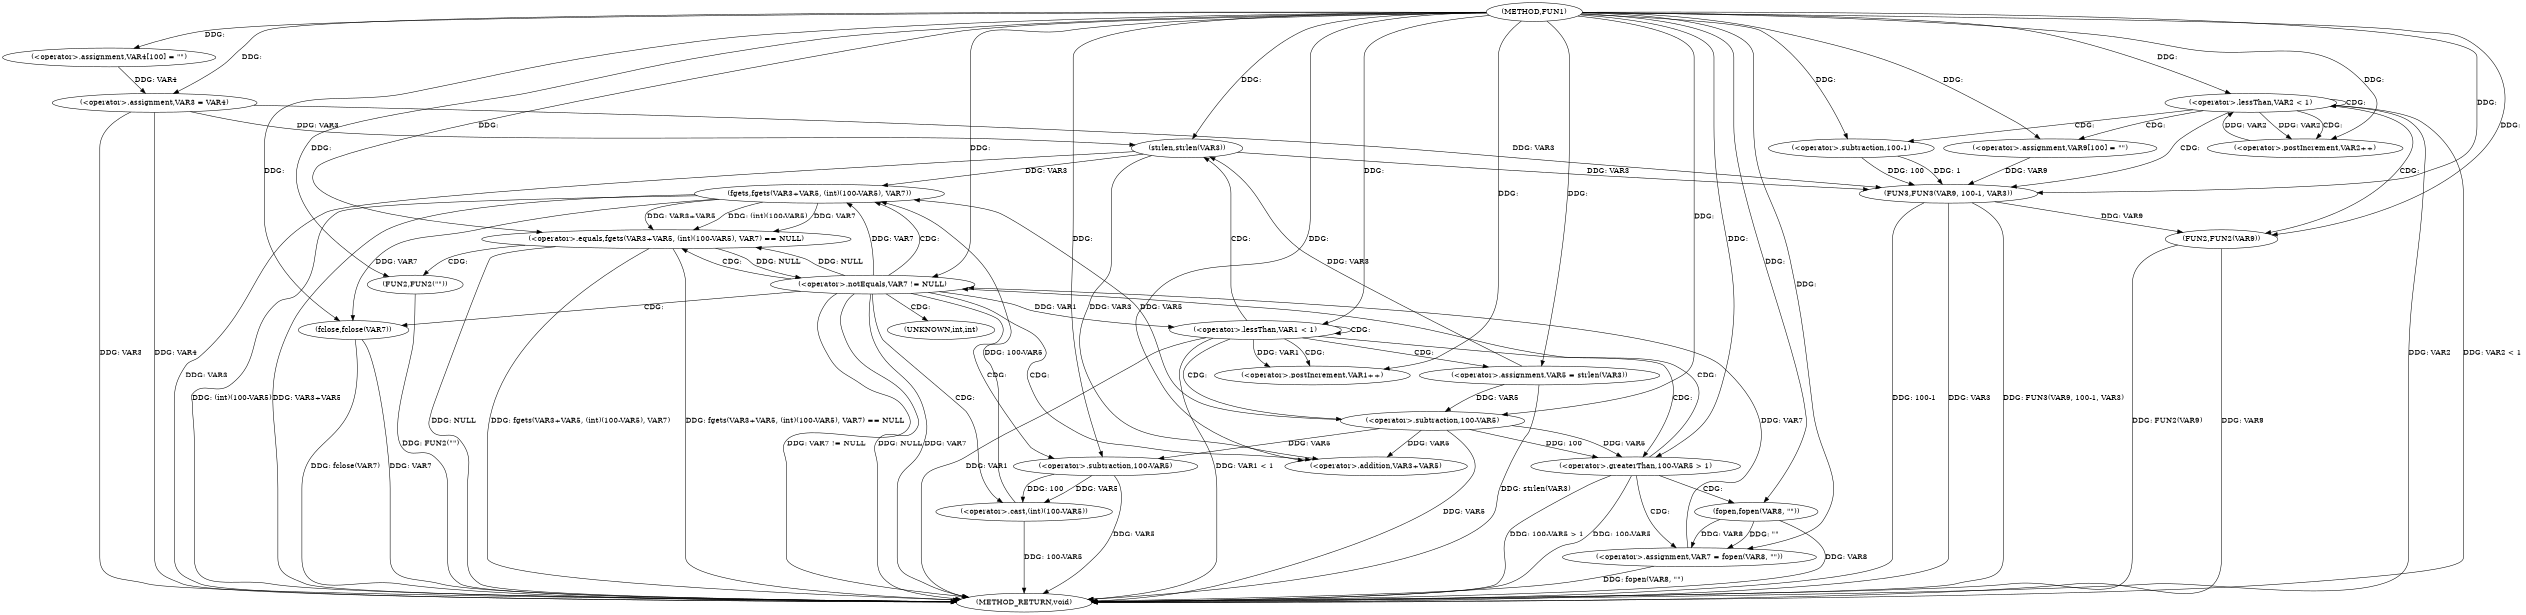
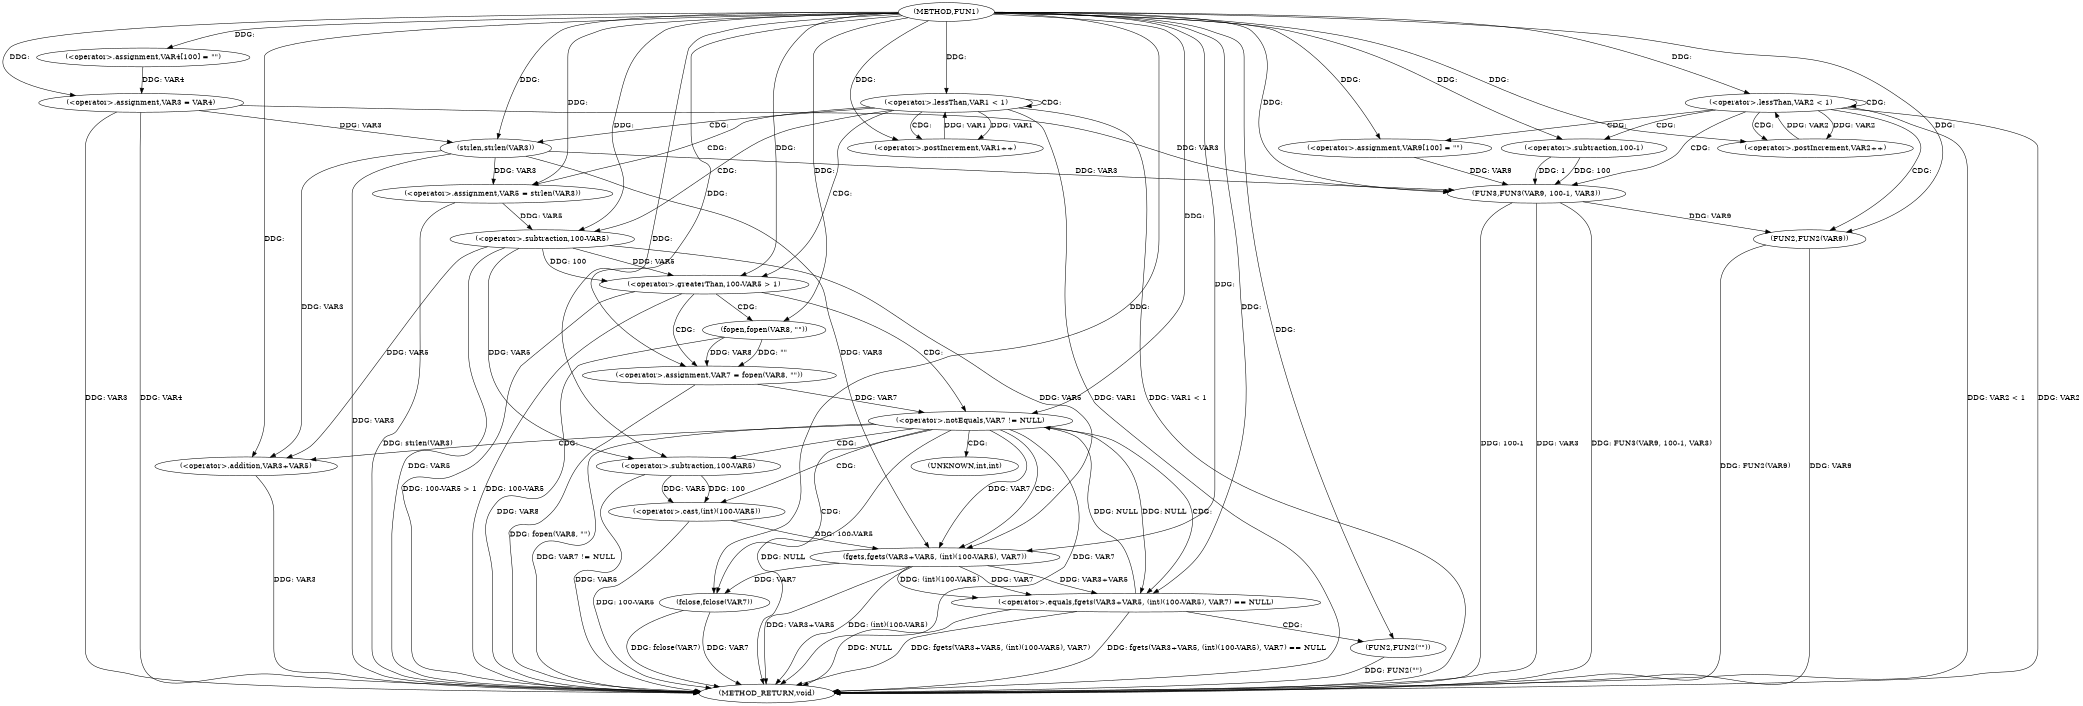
edge "(METHOD,FUN1)" -> "(fgets,fgets(VAR3+VAR5, (int)(100-VAR5), VAR7))": added, label "DDG:"
edge "(<operator>.assignment,VAR5 = strlen(VAR3))" -> "(strlen,strlen(VAR3))": reversed
edge "(<operator>.notEquals,VAR7 != NULL)" -> "(<operator>.lessThan,VAR1 < 1)": now "(<operator>.postIncrement,VAR1++)" -> "(<operator>.lessThan,VAR1 < 1)"
edge "(<operator>.addition,VAR3+VAR5)" -> "(METHOD_RETURN,void)": added, label "DDG: VAR3"
